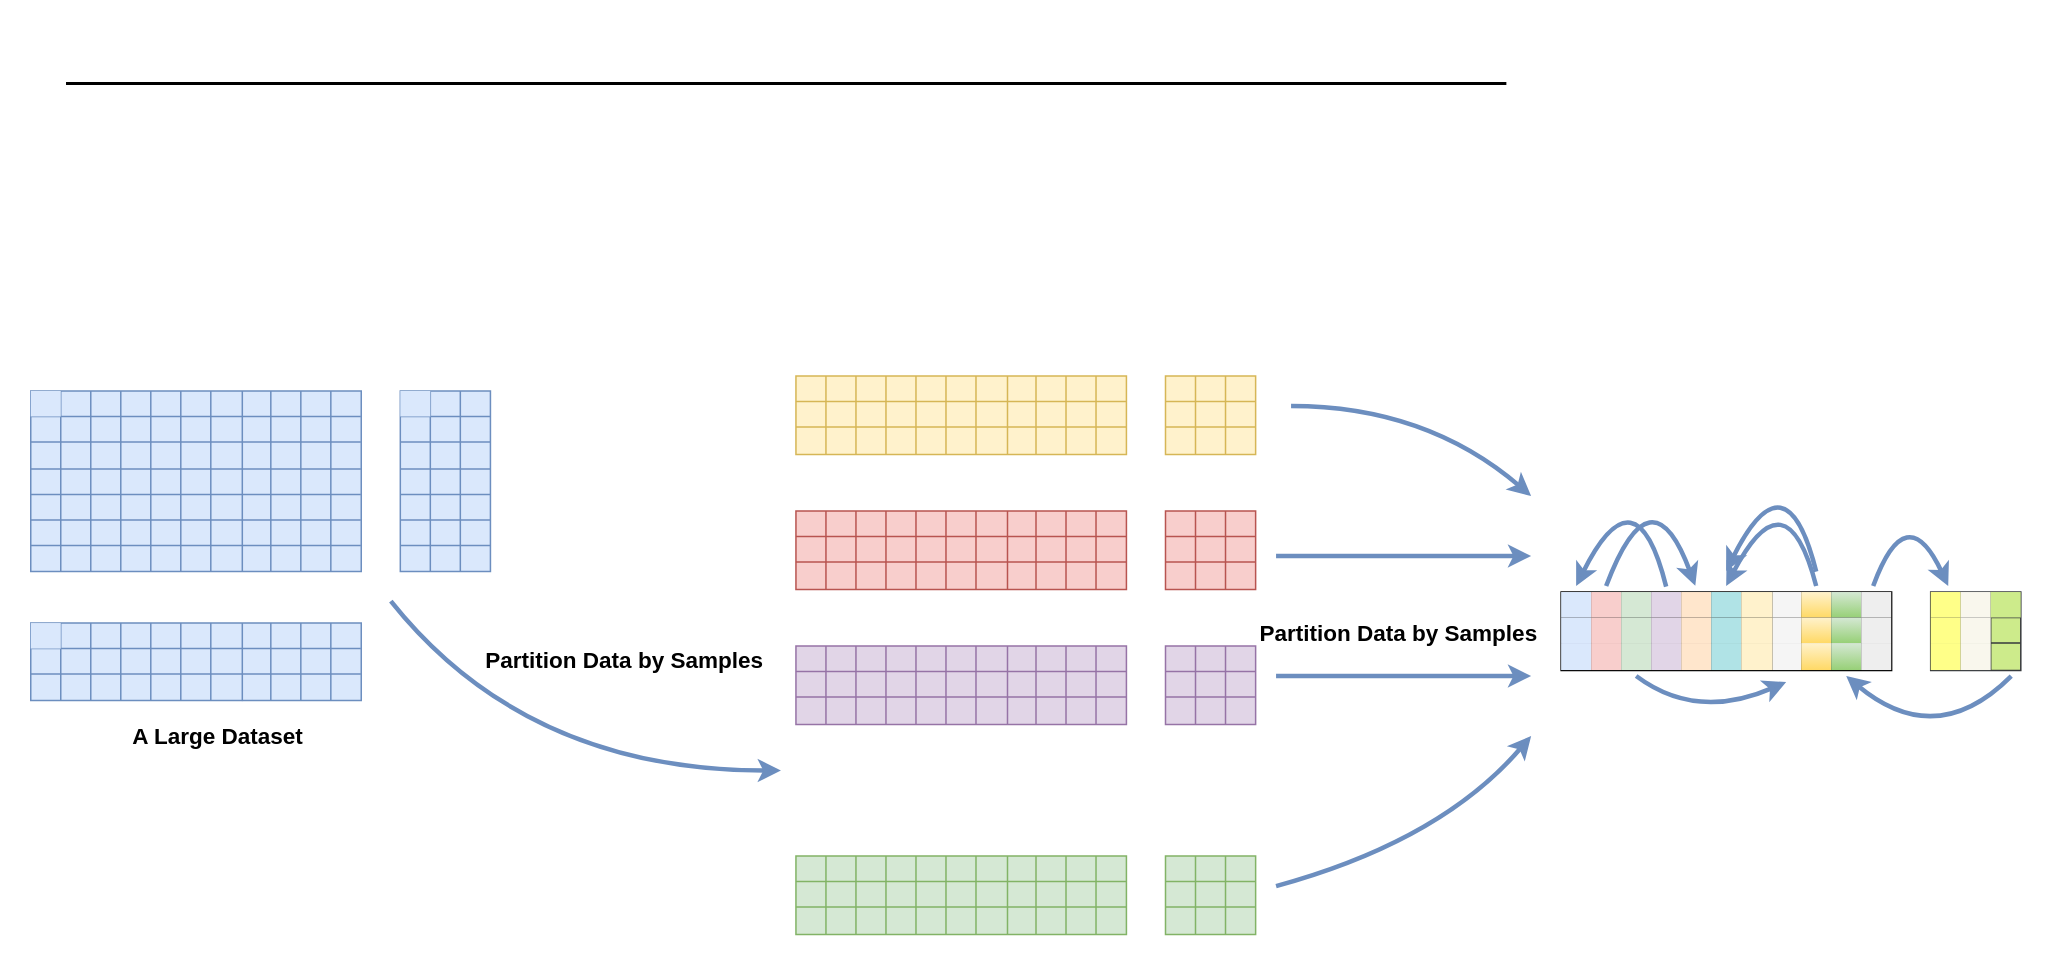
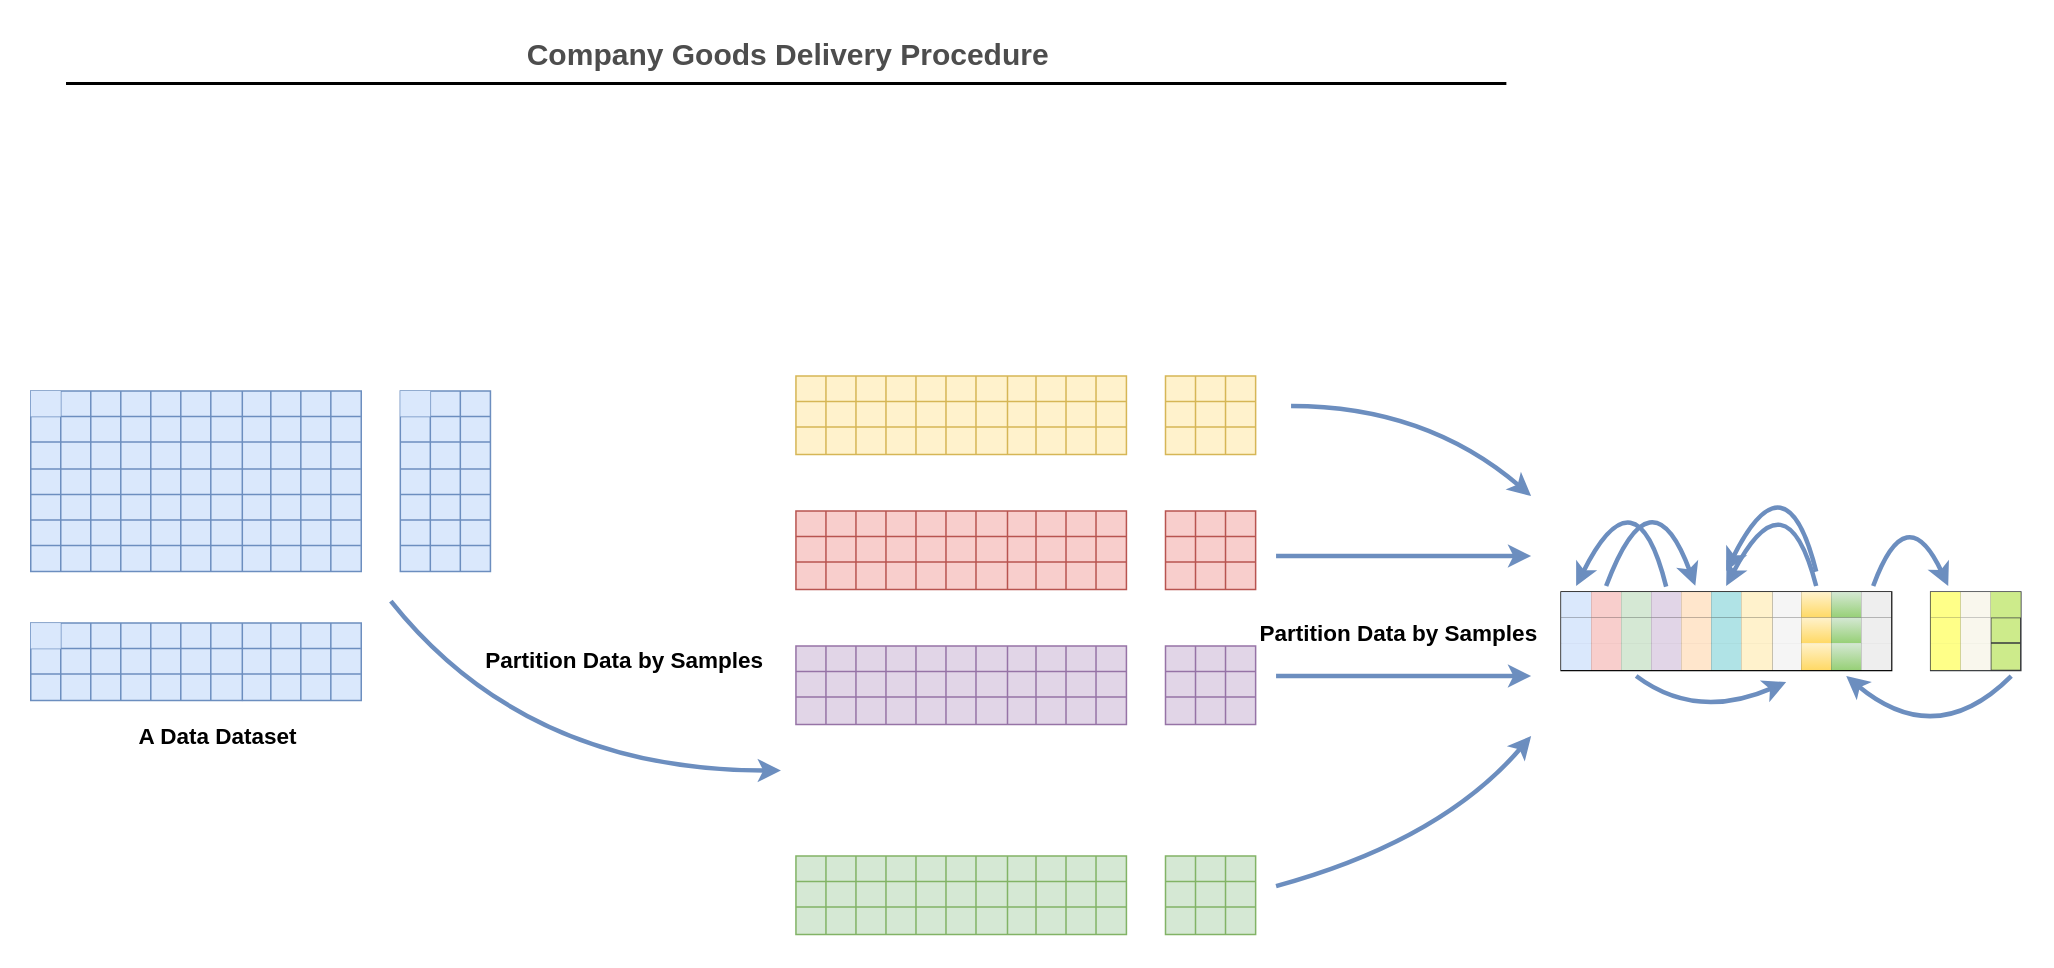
node "Company Goods Delivery Procedure": added
node "A Large Dataset": label "A Large Dataset" -> "A Data Dataset"
